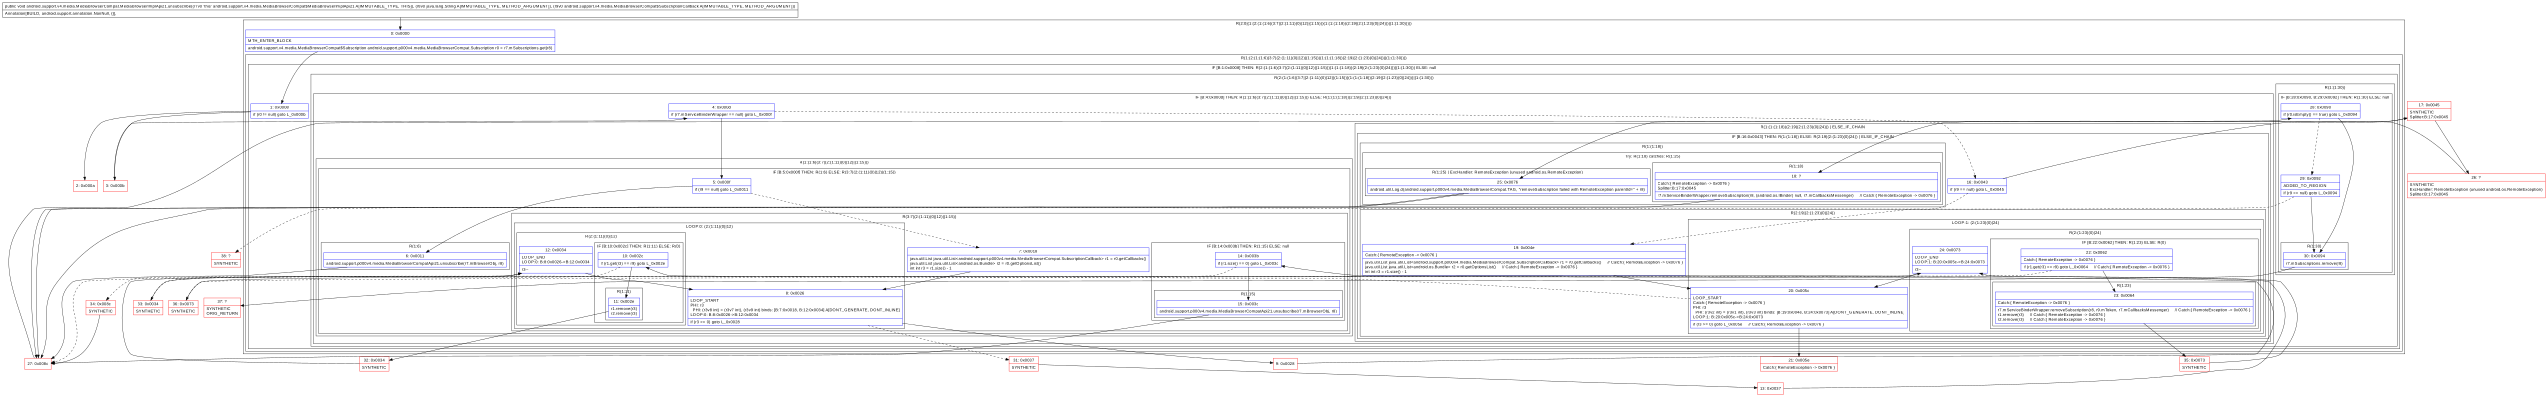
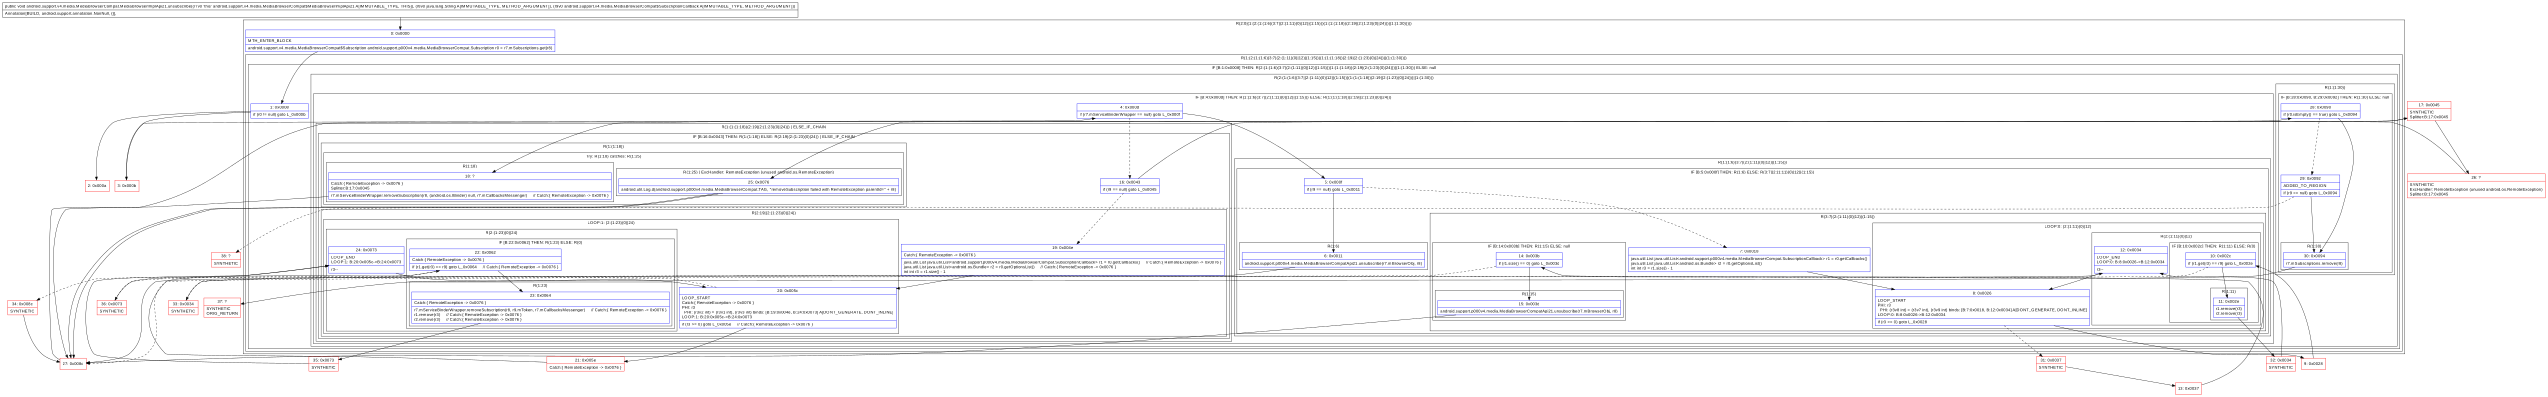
edge "21: 0x005e" -> "22: 0x0062": added
